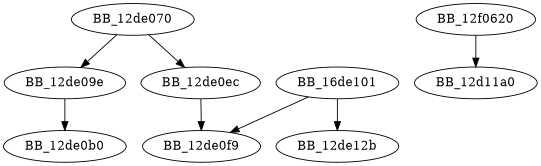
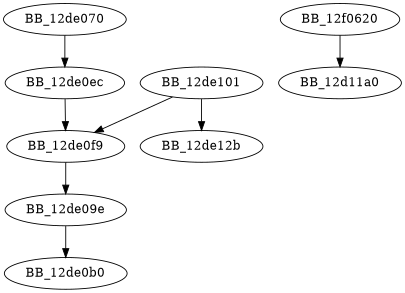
edge "BB_12de070" -> "BB_12de09e": now "BB_12de0f9" -> "BB_12de09e"
node "BB_16de101": label "BB_16de101" -> "BB_12de101"
